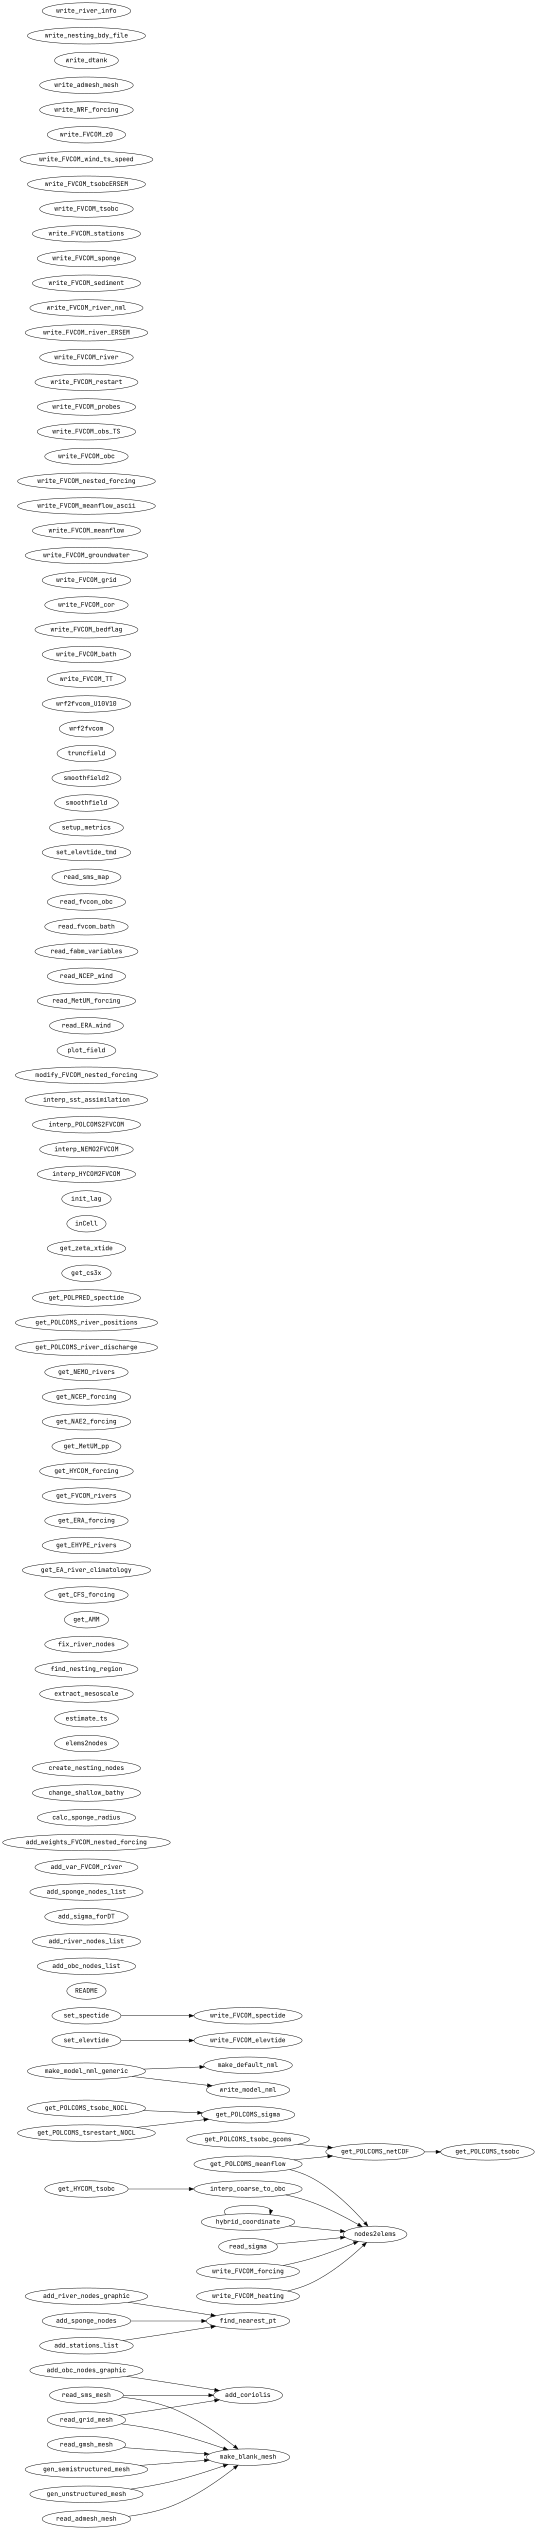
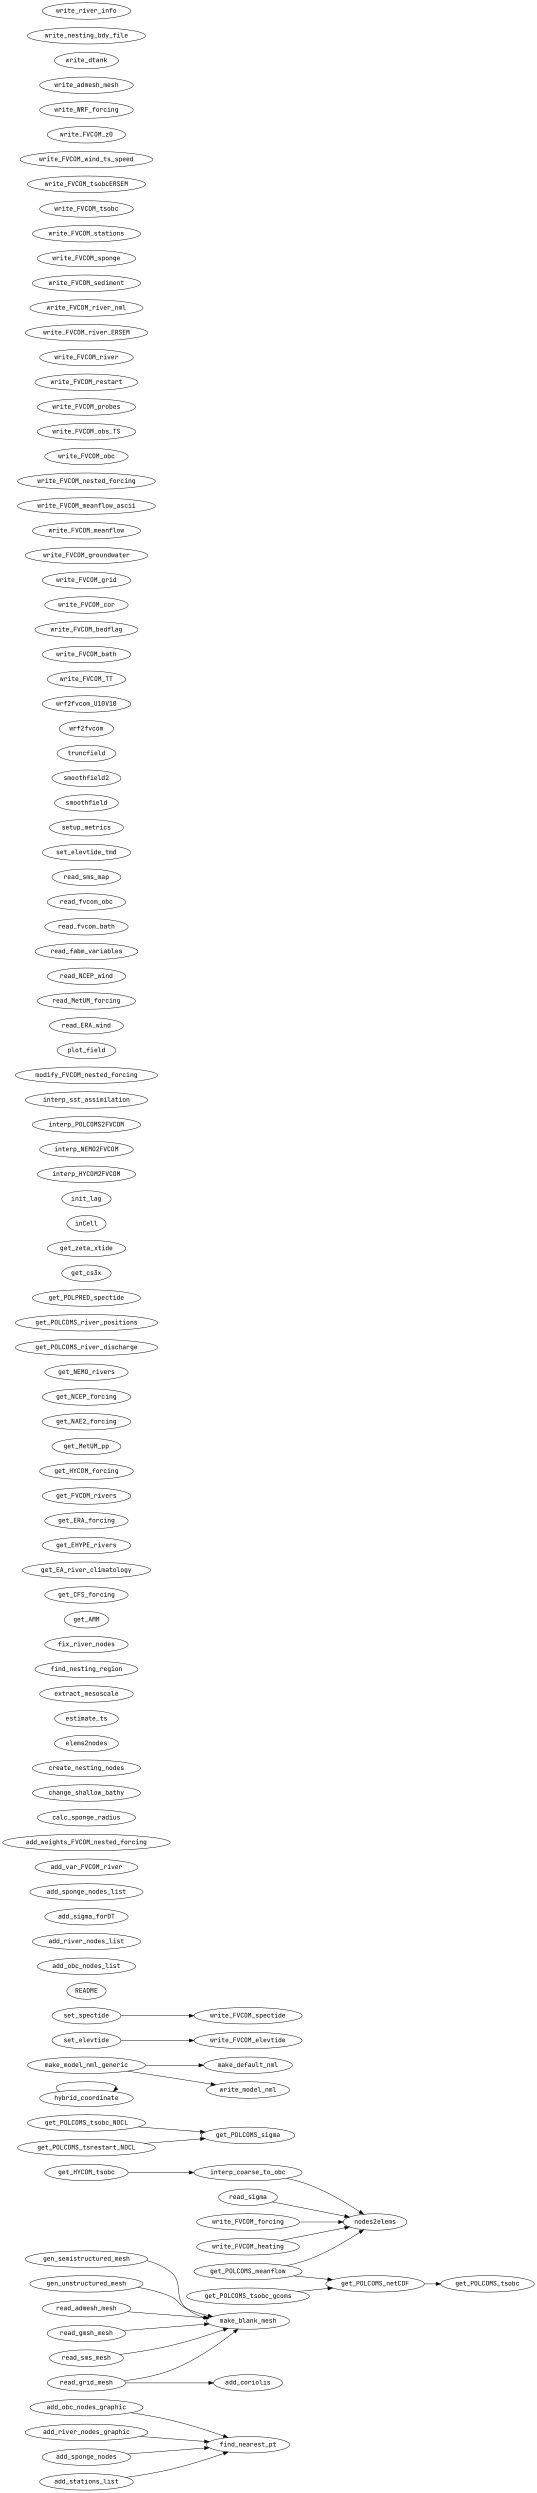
edge "hybrid_coordinate" -> "nodes2elems": removed
edge "add_obc_nodes_graphic" -> "add_coriolis": now "add_obc_nodes_graphic" -> "find_nearest_pt"
edge "read_sms_mesh" -> "add_coriolis": removed
